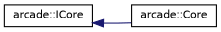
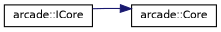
edge "arcade::Core" -> "arcade::ICore": reversed
